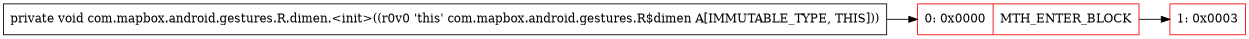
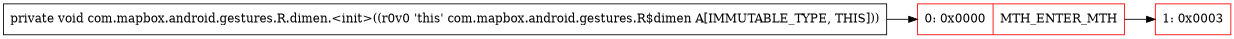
node "0: 0x0000": text "MTH_ENTER_BLOCK" -> "MTH_ENTER_MTH"
